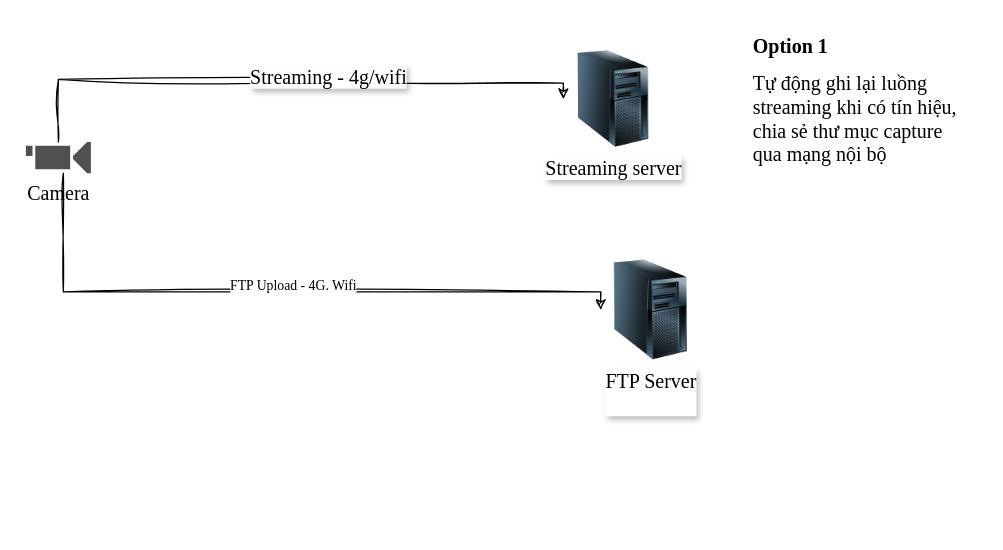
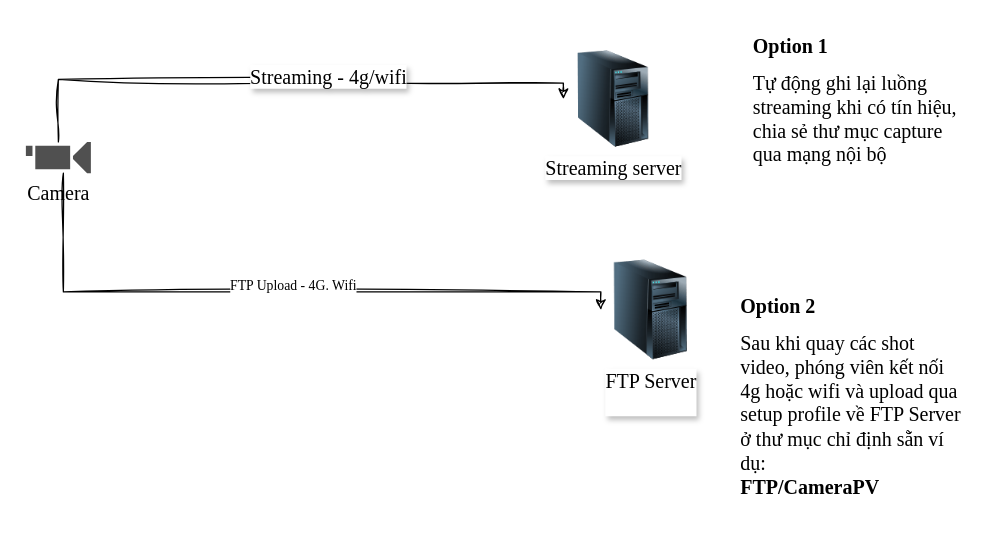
node "Option 2Sau khi quay các shot video, phóng viên kết nối 4g hoặc wifi và upload qua setup profile về FTP Server ở thư mục chỉ định sẵn ví dụ: FTP/CameraPV": added
